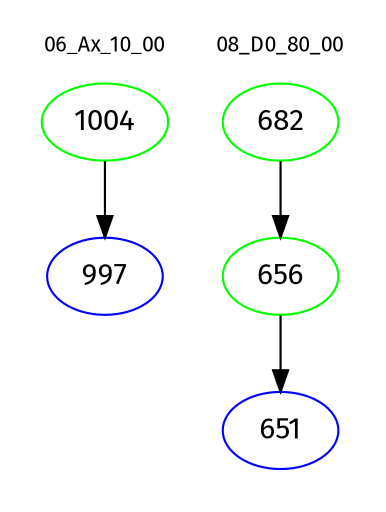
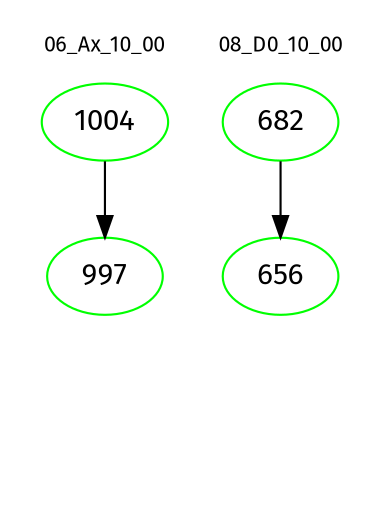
cluster "08_D0_80_00": label "08_D0_80_00" -> "08_D0_10_00"
node "997": color blue -> green
node "651": removed
